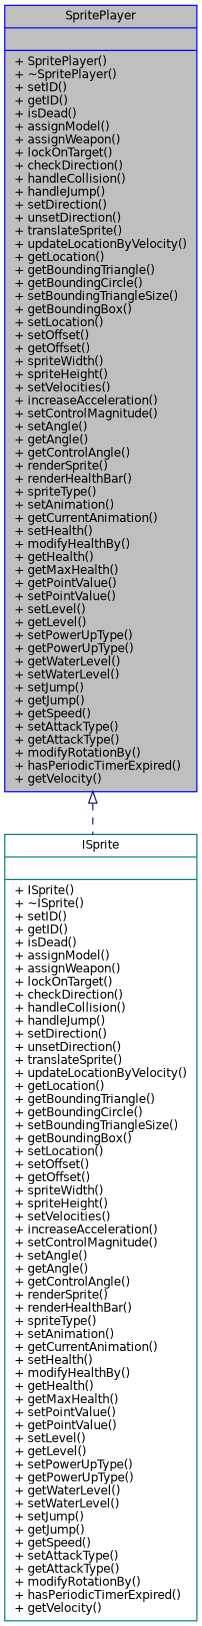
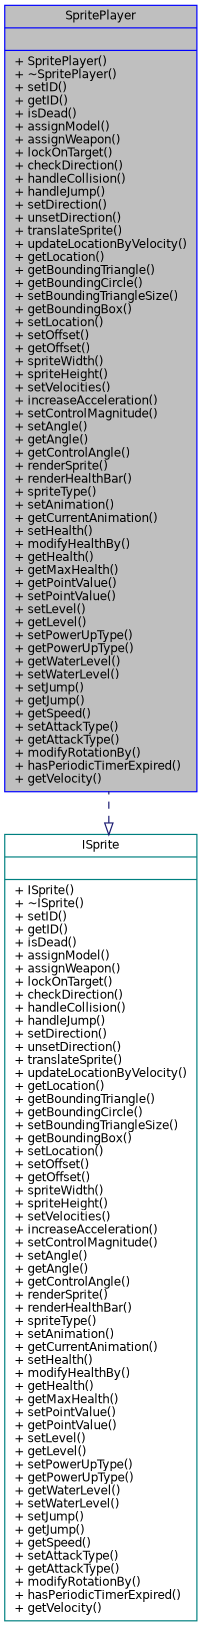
edge "ISprite" -> "SpritePlayer": reversed
